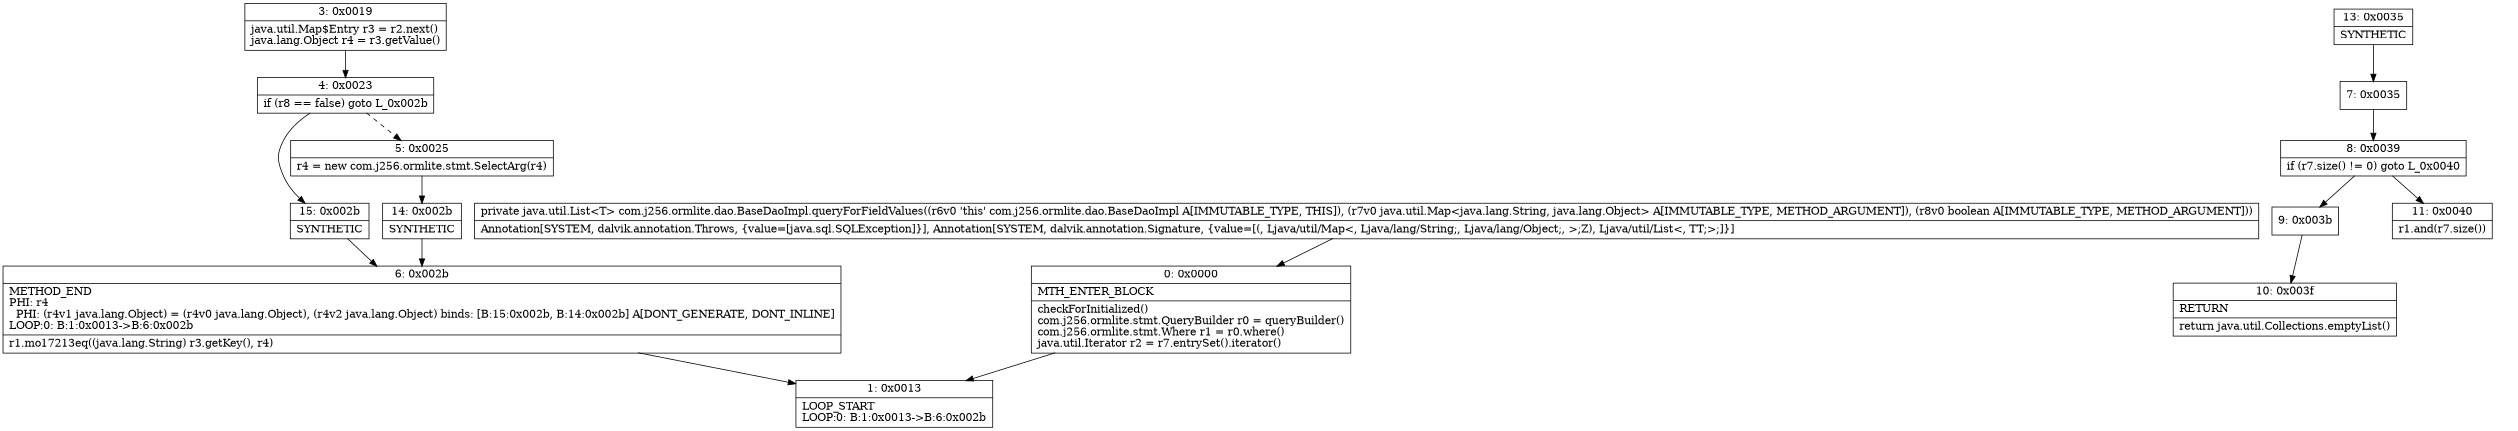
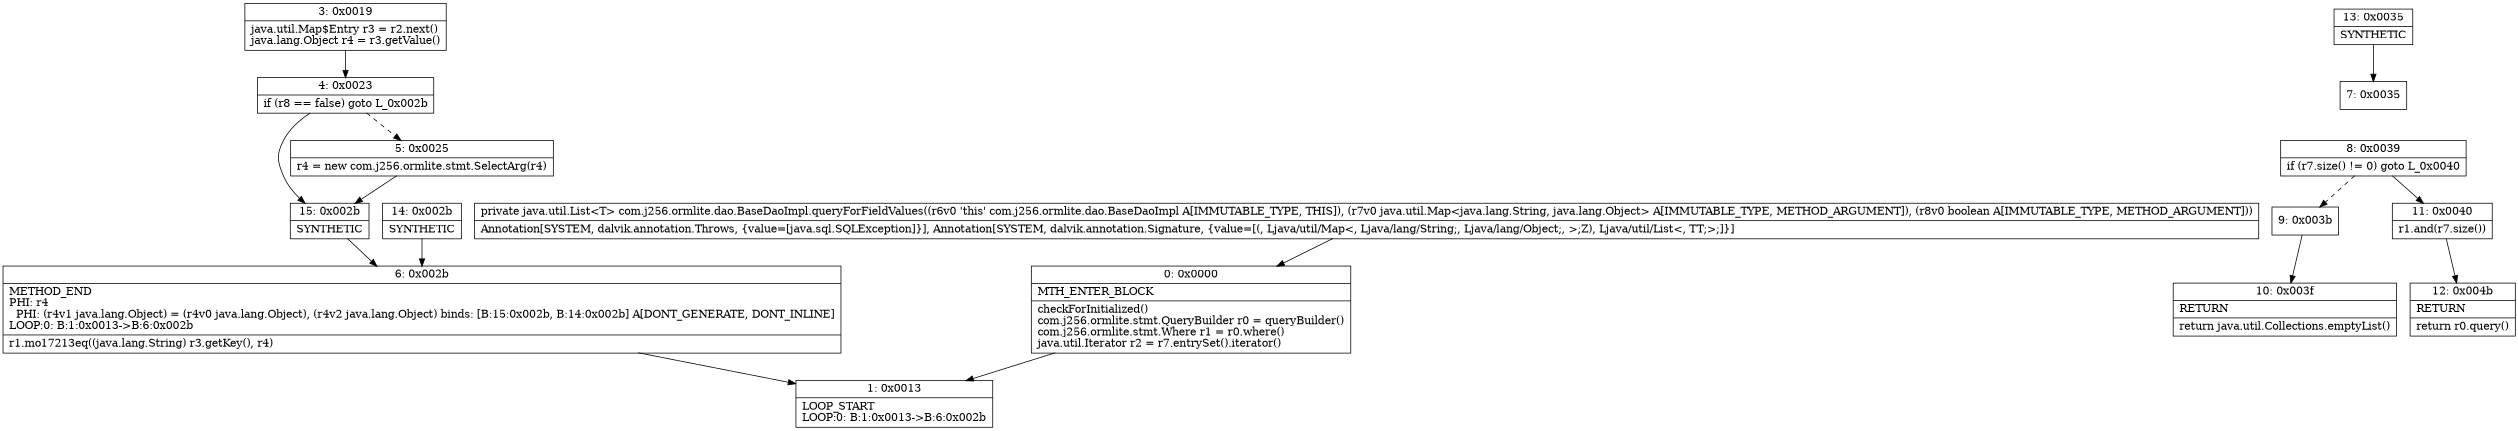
edge "7: 0x0035" -> "8: 0x0039": removed
edge "5: 0x0025" -> "14: 0x002b": now "5: 0x0025" -> "15: 0x002b"
edge "8: 0x0039" -> "9: 0x003b": style solid -> dashed
node "12: 0x004b": added
